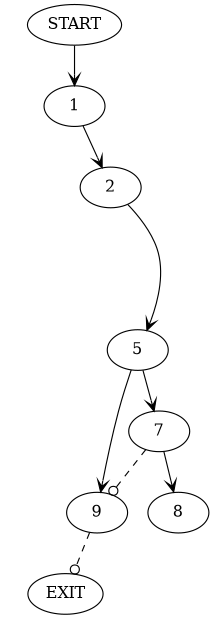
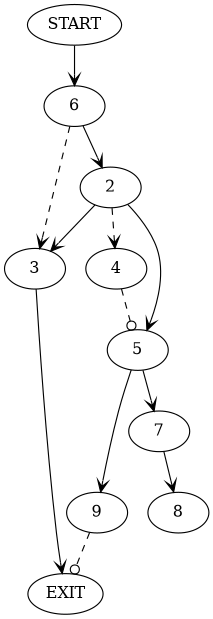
node "1": label "1" -> "6"
node "3": added
node "4": added
edge "7" -> "9": removed
